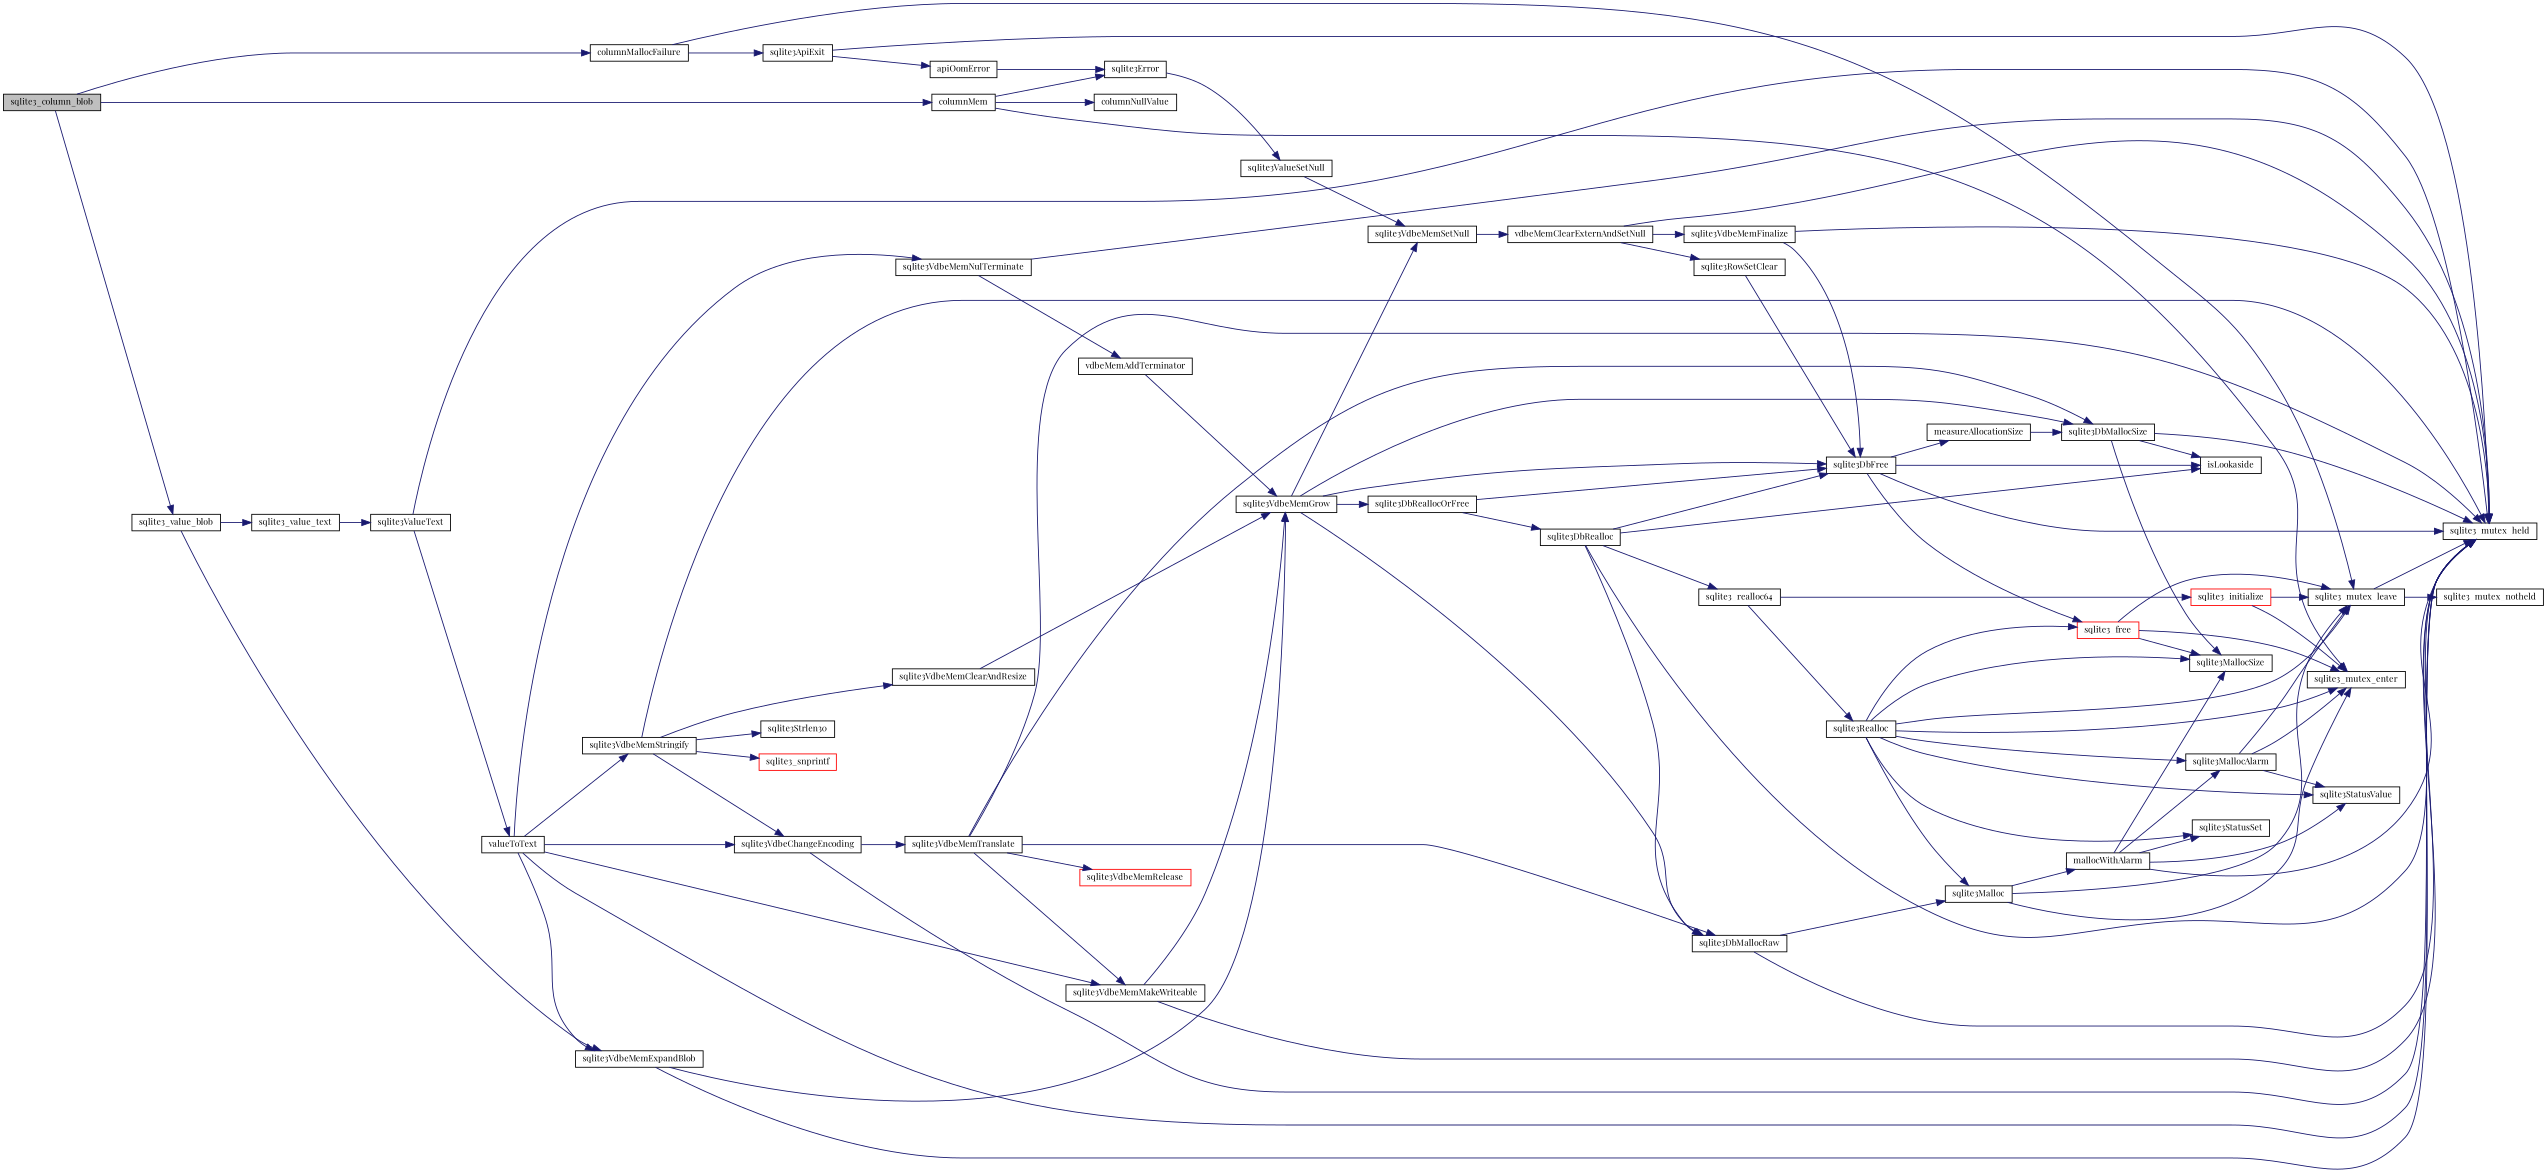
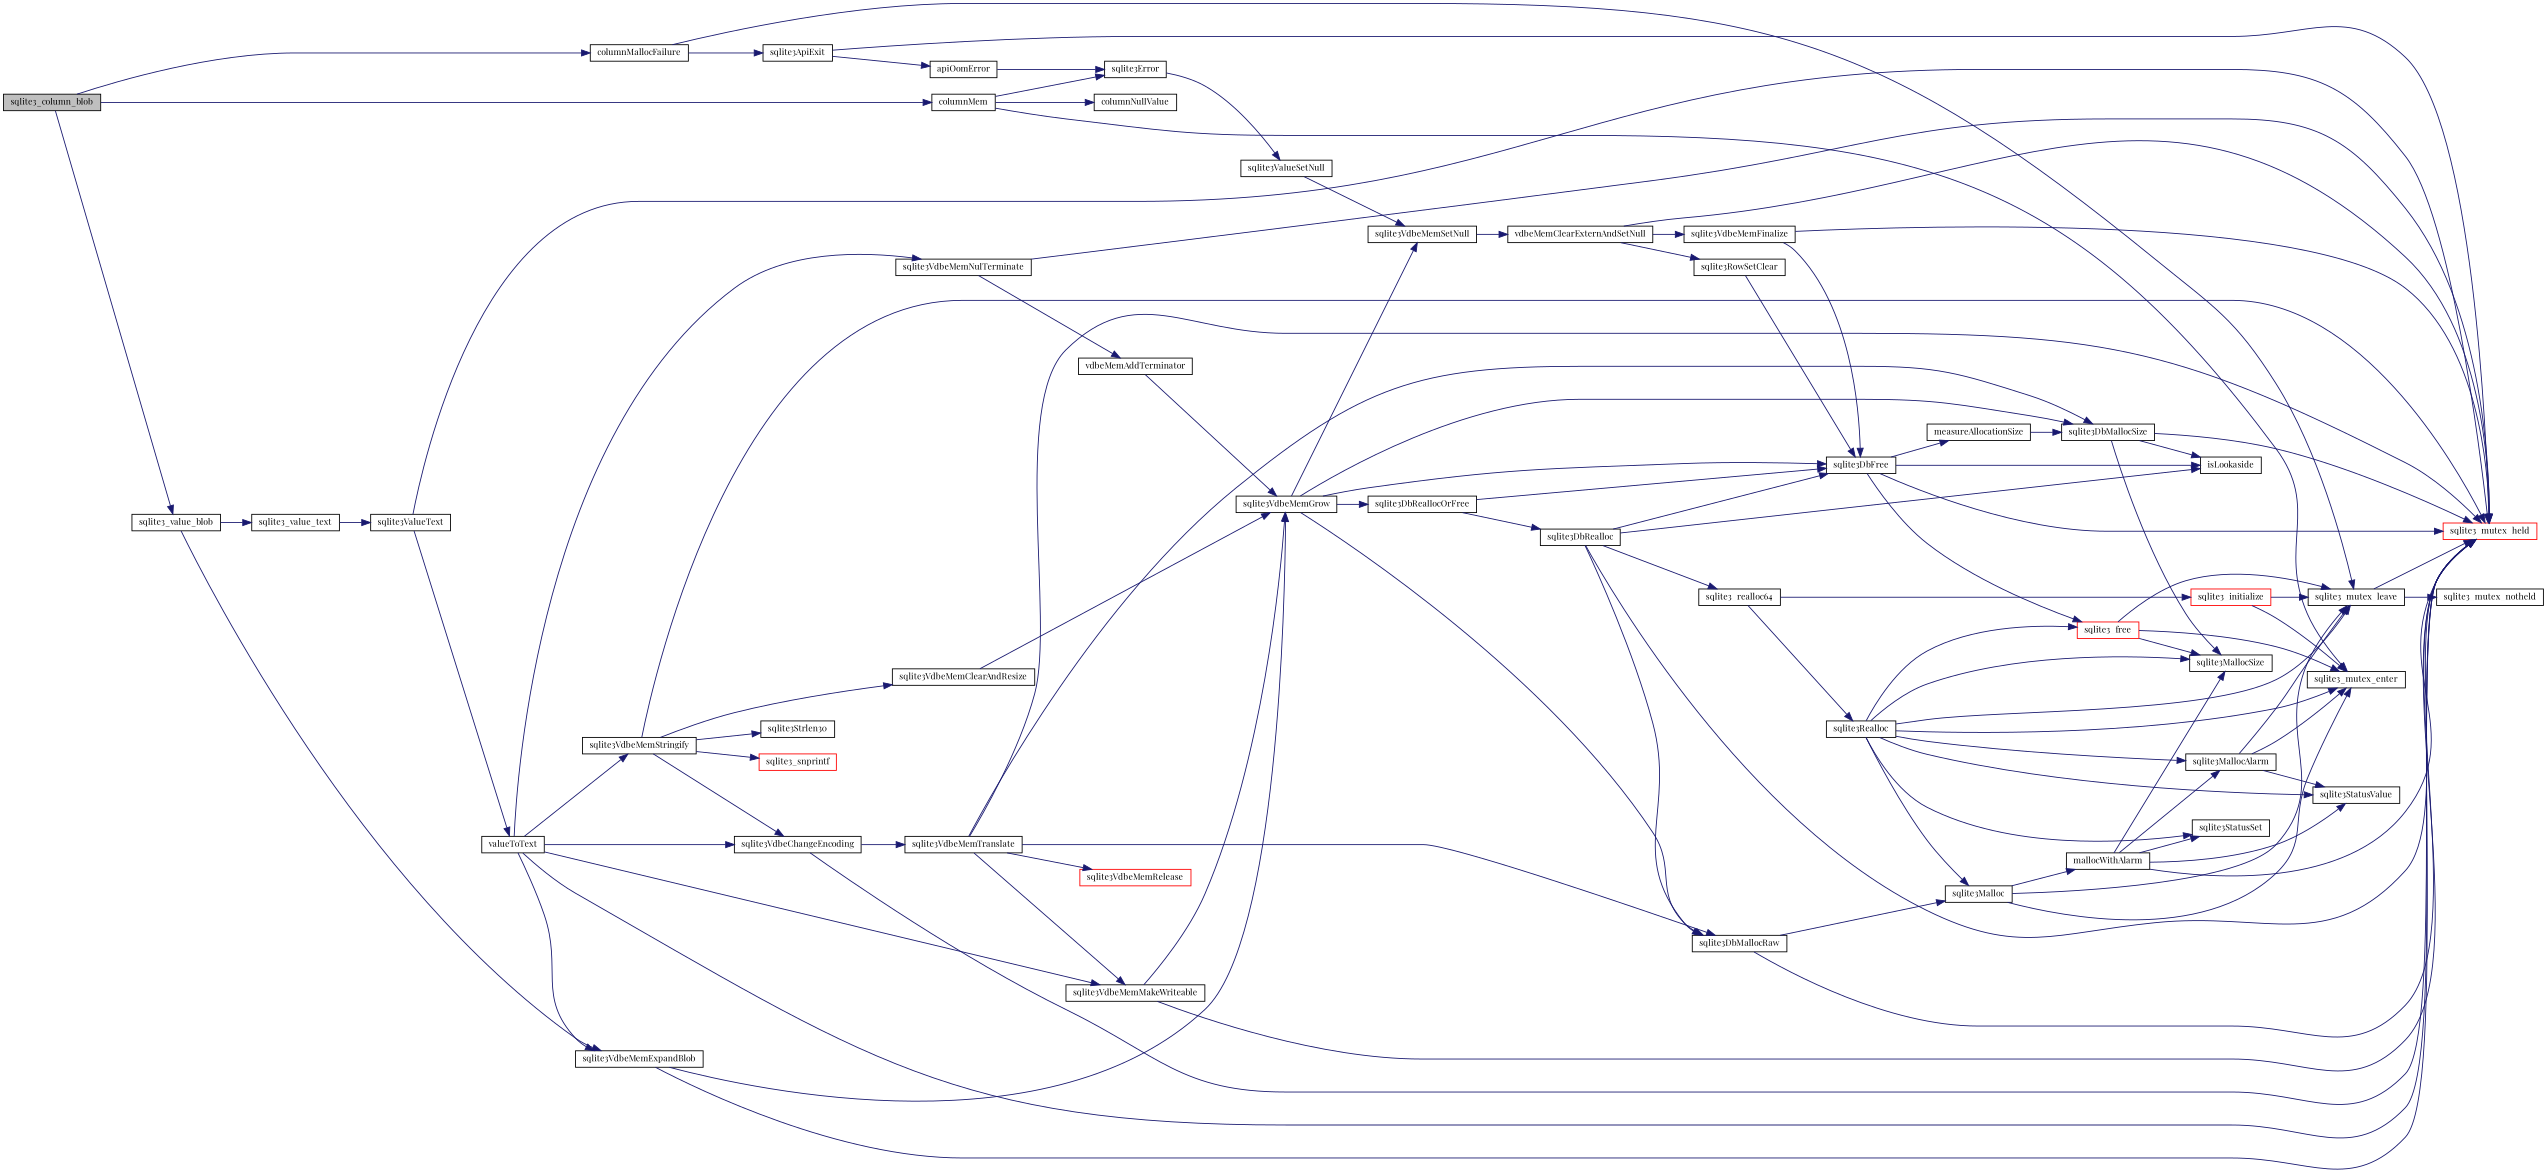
node "sqlite3_mutex_held": color black -> red
